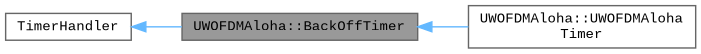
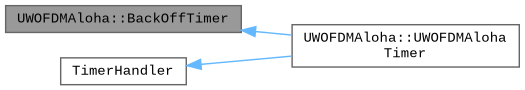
edge "UWOFDMAloha::BackOffTimer" -> "TimerHandler": now "UWOFDMAloha::UWOFDMAloha Timer" -> "TimerHandler"
